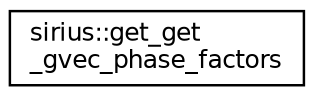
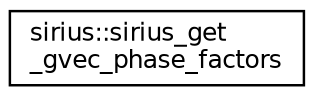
node "sirius::get_get _gvec_phase_factors": label "sirius::get_get _gvec_phase_factors" -> "sirius::sirius_get _gvec_phase_factors"
